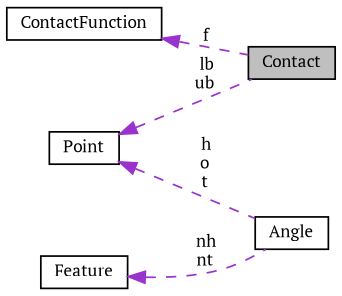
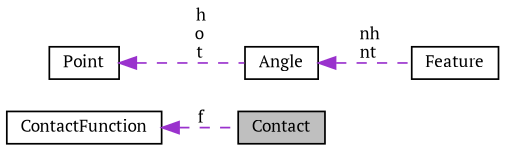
edge "Contact" -> "Point": removed, label "lb ub"
edge "Angle" -> "Feature": reversed
